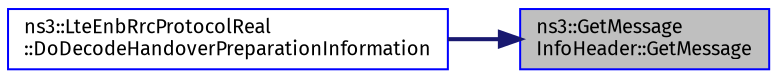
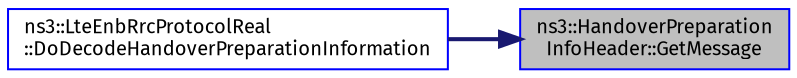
node "ns3::GetMessage InfoHeader::GetMessage": label "ns3::GetMessage InfoHeader::GetMessage" -> "ns3::HandoverPreparation InfoHeader::GetMessage"
